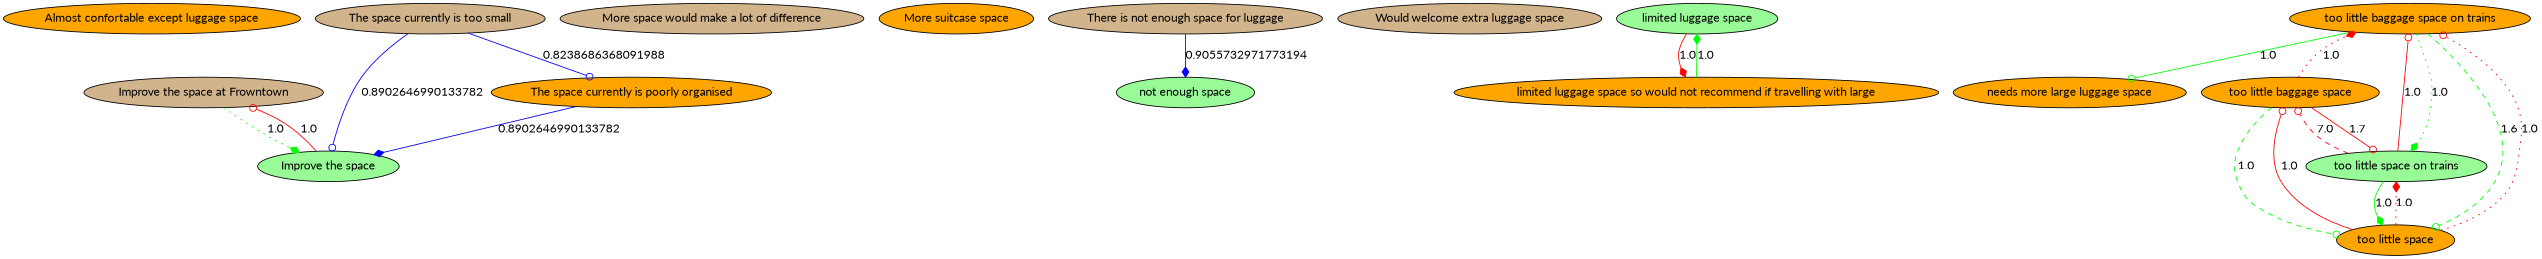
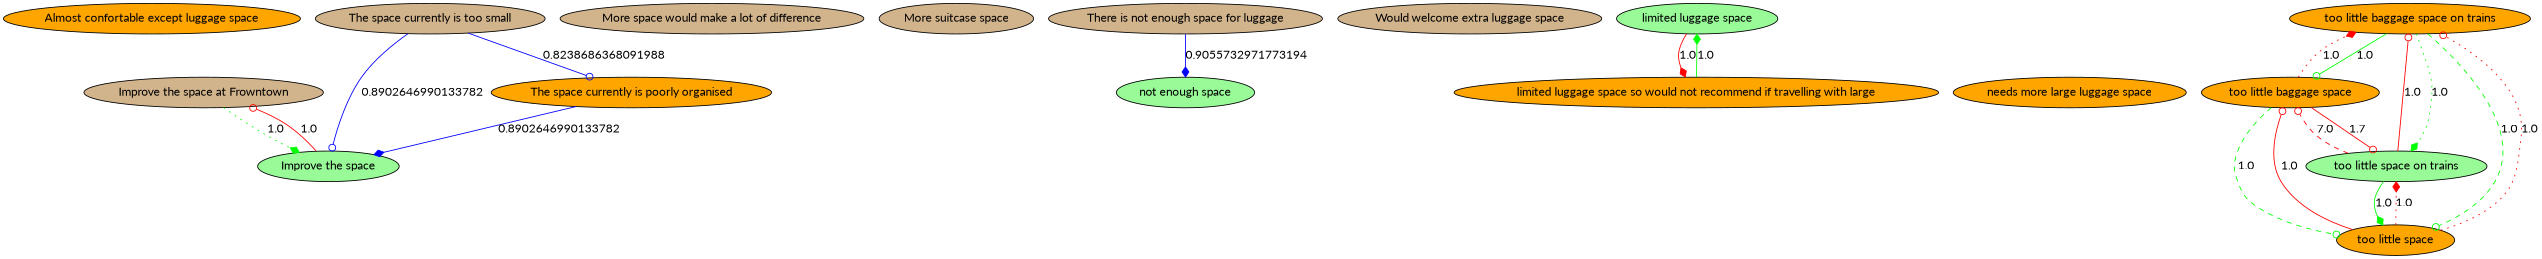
node "More suitcase space": fillcolor orange -> tan
edge "too little baggage space on trains" -> "needs more large luggage space": now "too little baggage space on trains" -> "too little baggage space"
edge "too little baggage space on trains" -> "too little space": label "1.6" -> "1.0"
